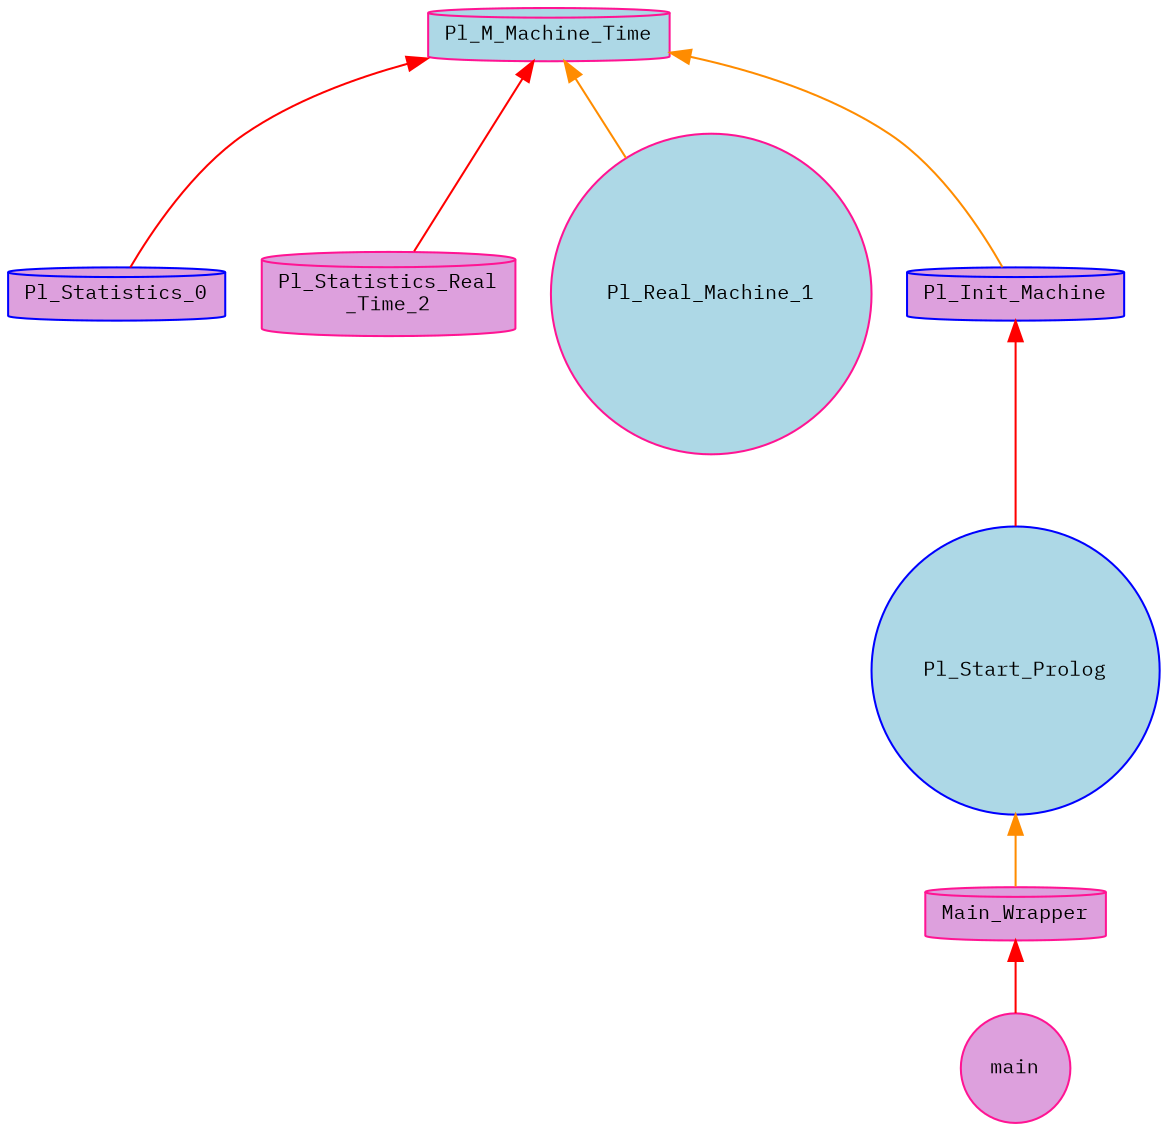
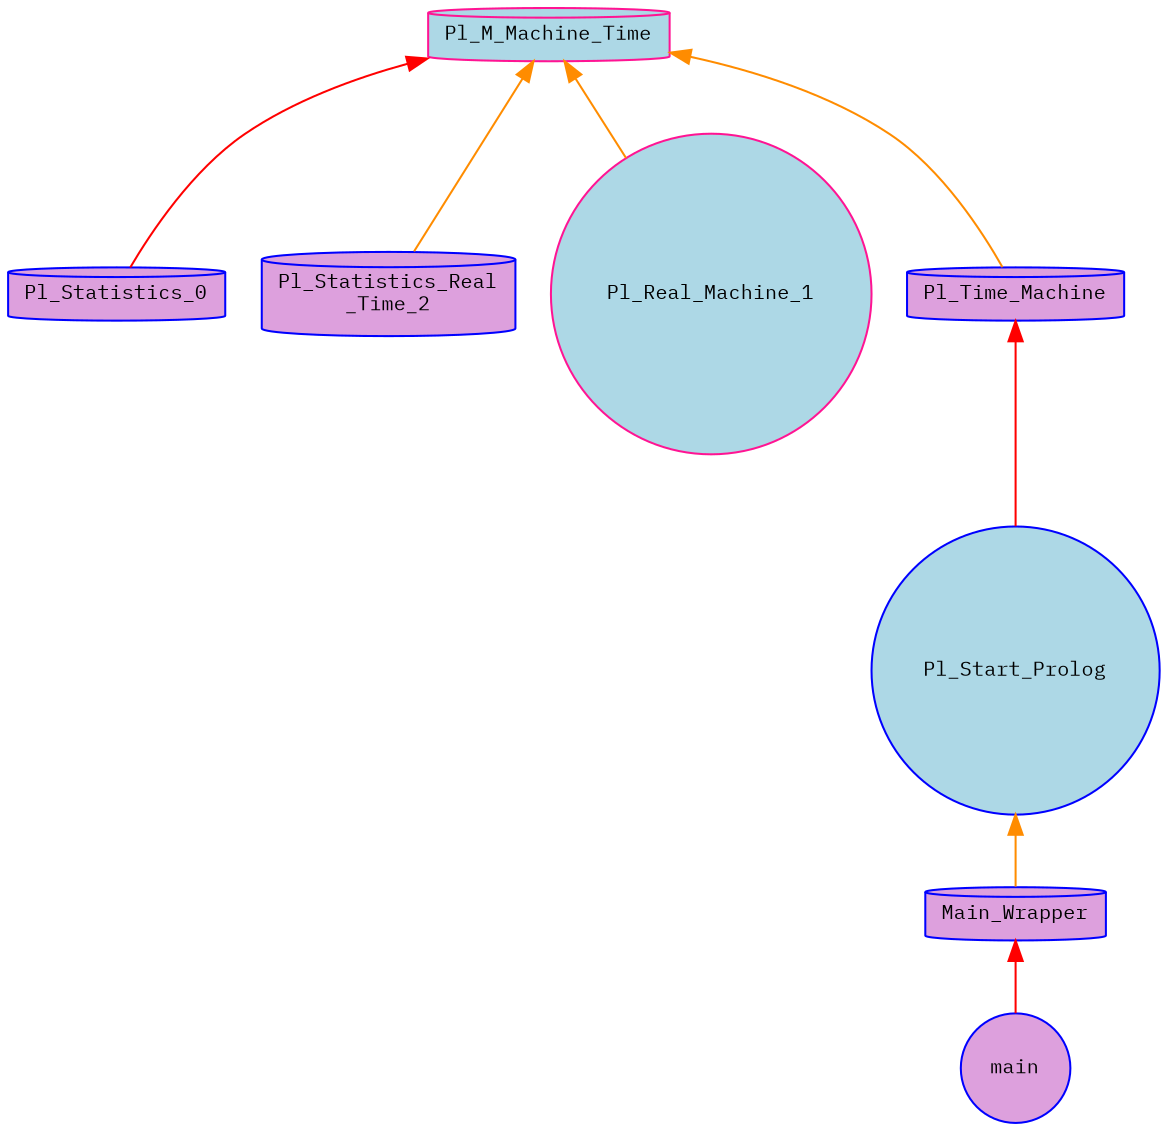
edge "Pl_Statistics_Real _Time_2" -> "Pl_M_Machine_Time": color red -> darkorange
node "Pl_Statistics_Real _Time_2": color deeppink -> blue
node "Pl_Init_Machine": label "Pl_Init_Machine" -> "Pl_Time_Machine"
node "Main_Wrapper": color deeppink -> blue
node "main": color deeppink -> blue
